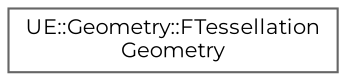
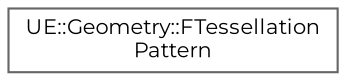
node "UE::Geometry::FTessellation Geometry": label "UE::Geometry::FTessellation Geometry" -> "UE::Geometry::FTessellation Pattern"
